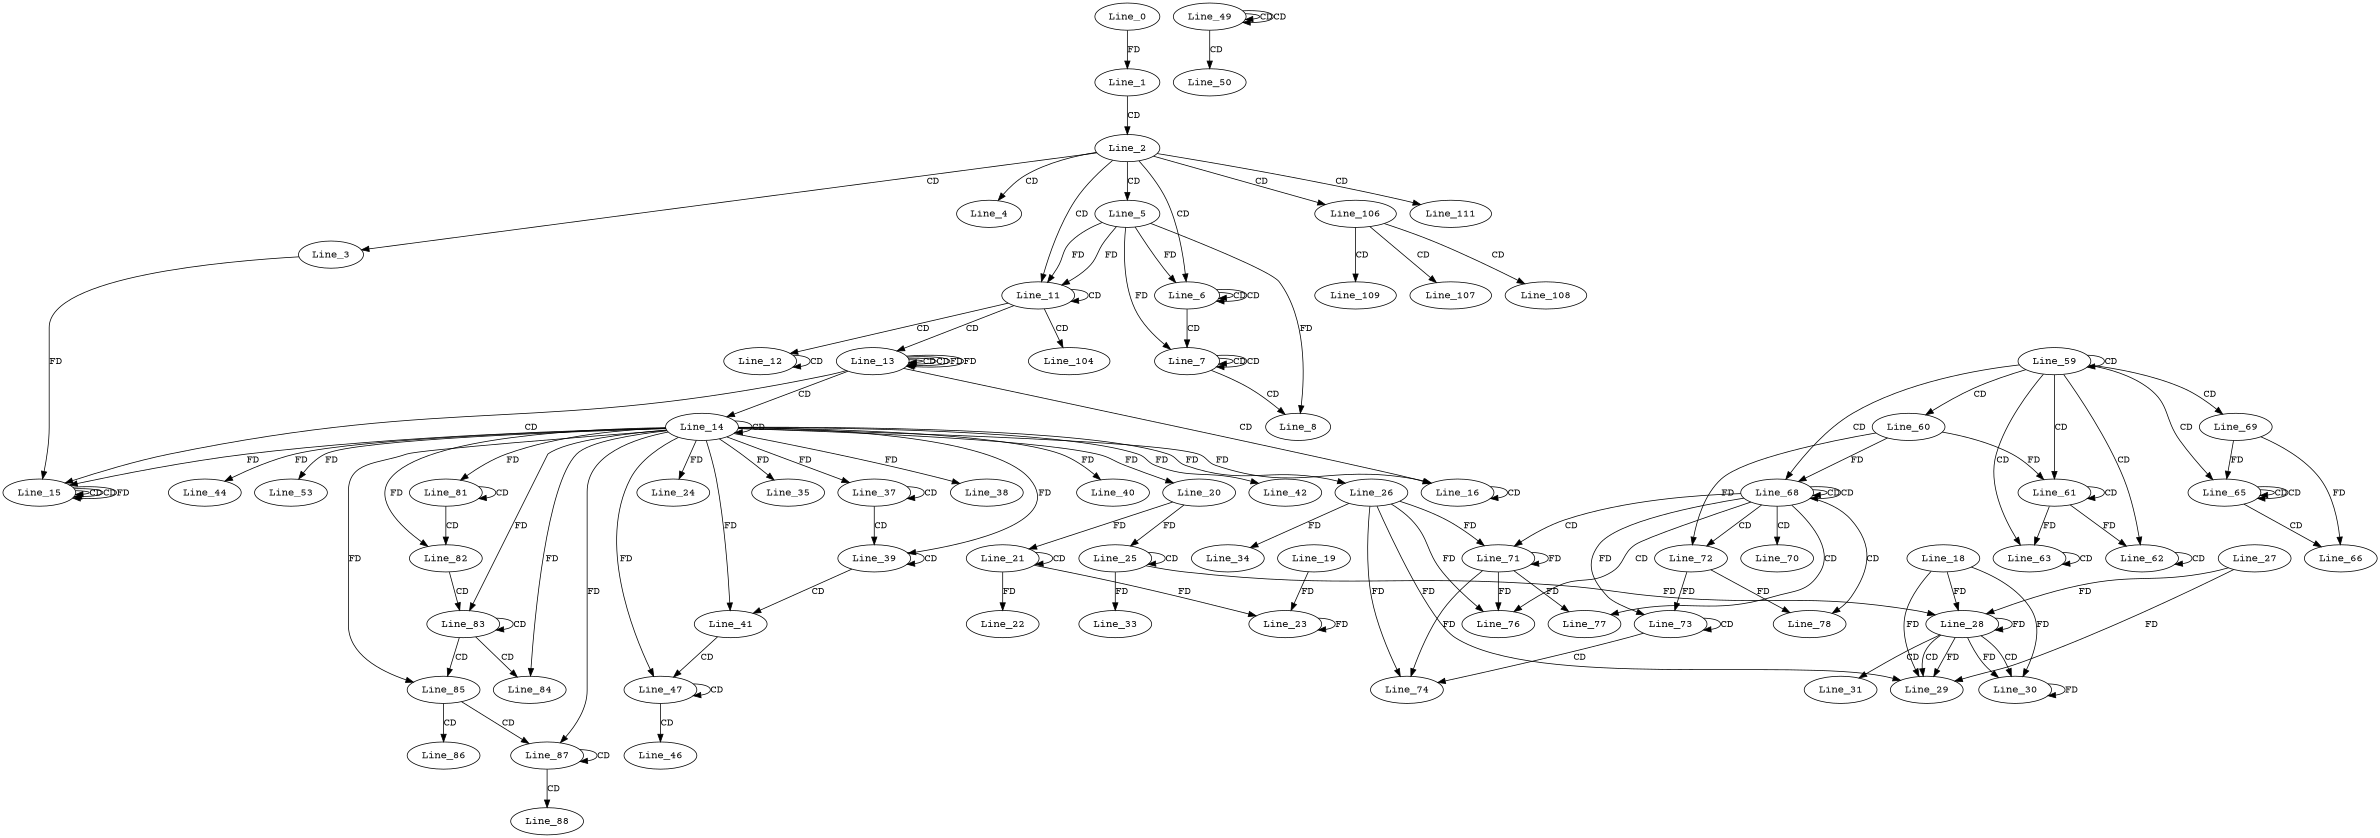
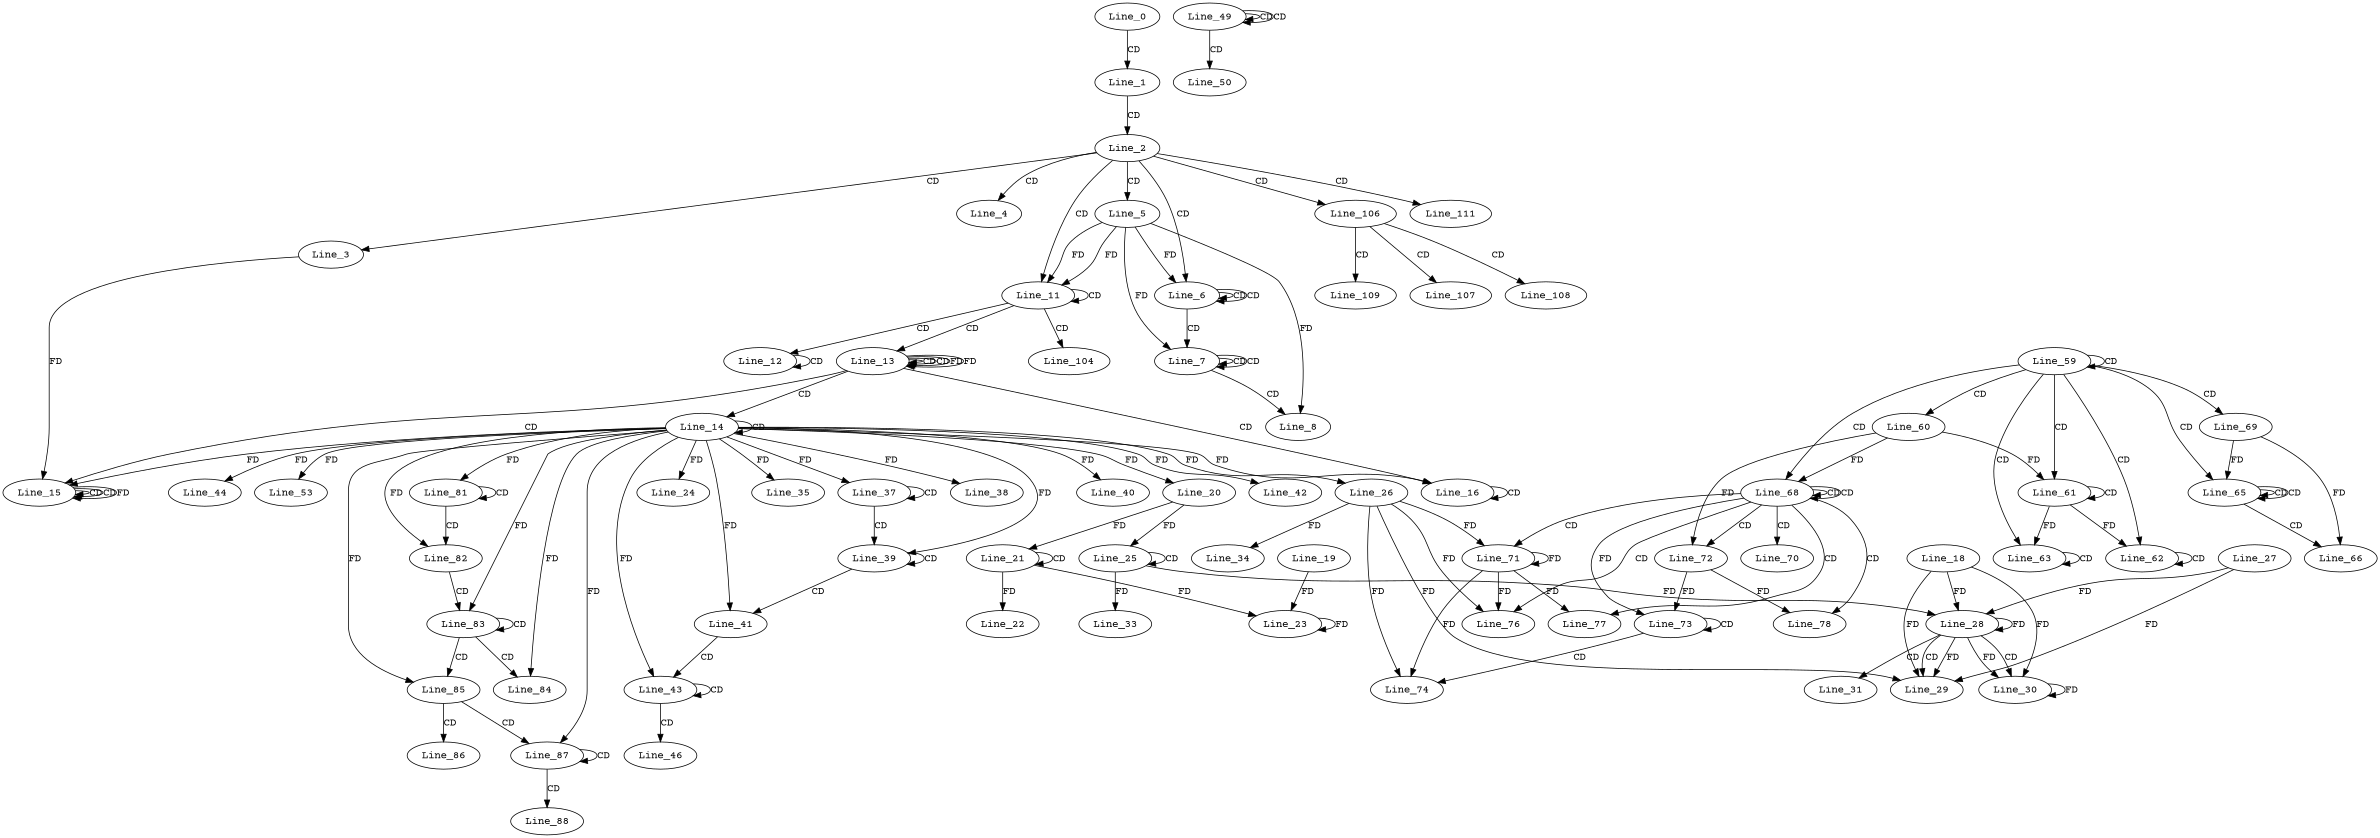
edge "Line_0" -> "Line_1": label "FD" -> "CD"
node "Line_47": label "Line_47" -> "Line_43"
